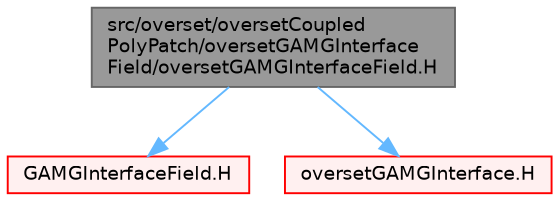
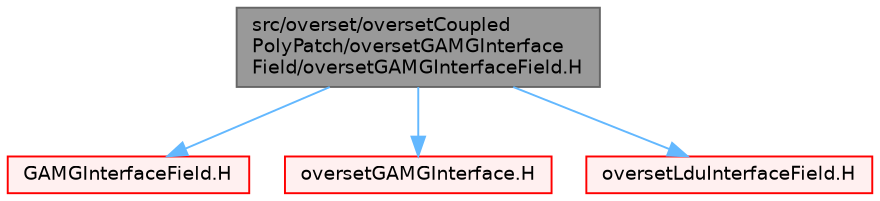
node "oversetLduInterfaceField.H": added
